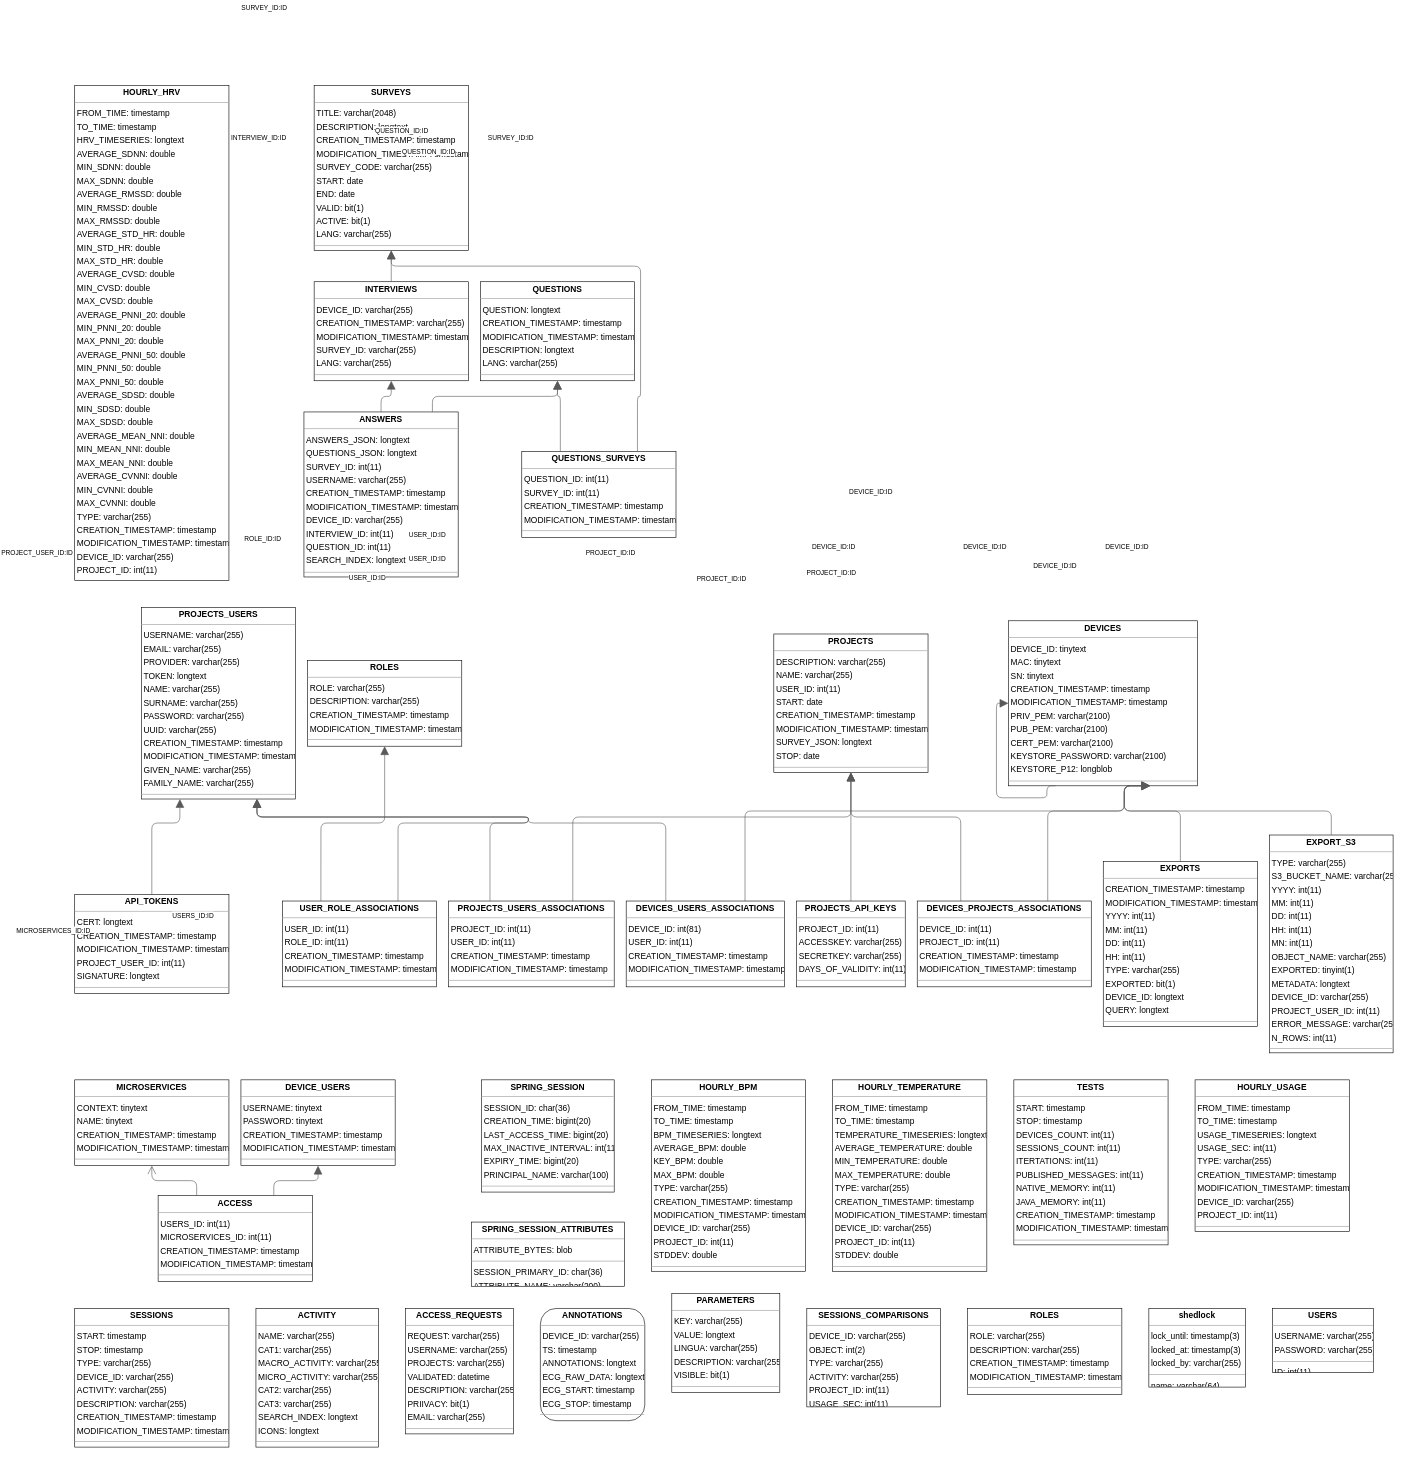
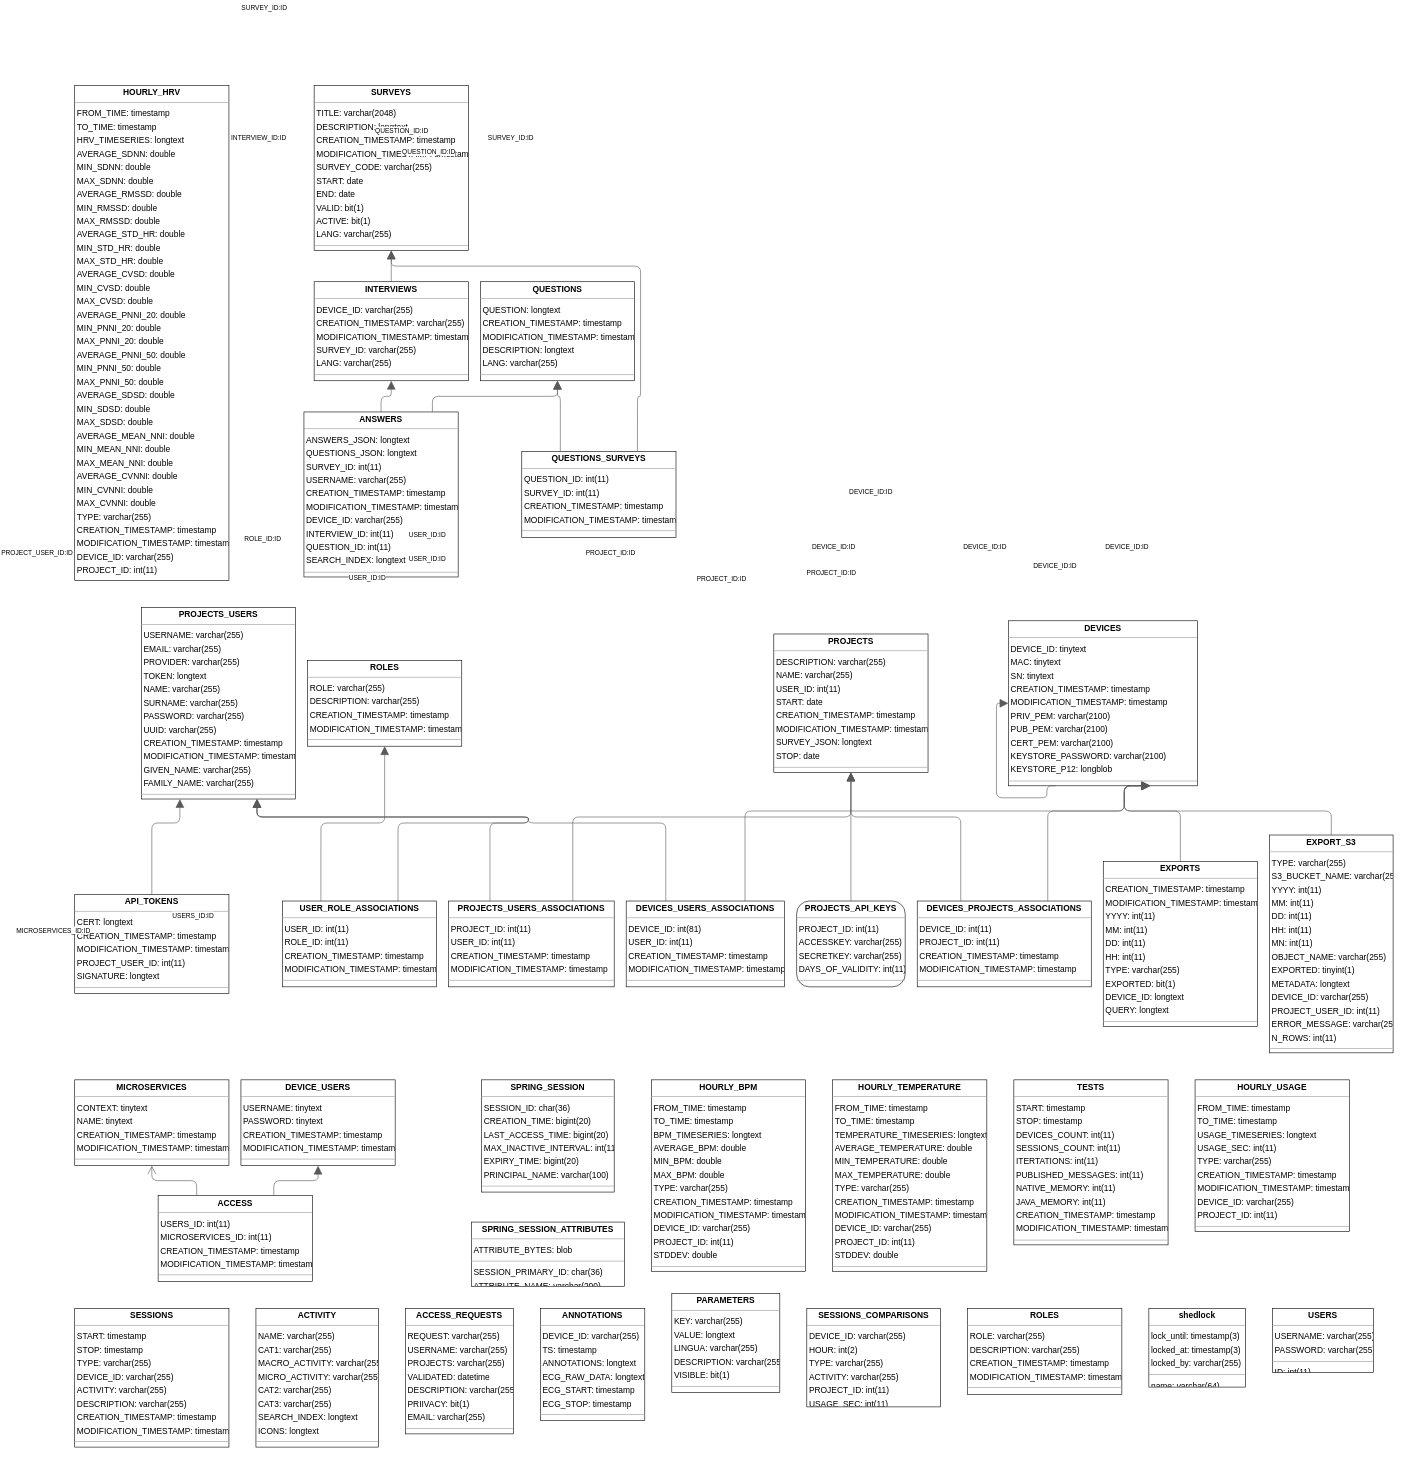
node "PROJECTS_API_KEYS PROJECT_ID: int(11) ACCESSKEY: varchar(255) SECRETKEY: varchar(255) DAYS_OF_VALIDITY: int(11) ID: int(11)": shape rectangle -> rounded rectangle
node "HOURLY_BPM FROM_TIME: timestamp TO_TIME: timestamp BPM_TIMESERIES: longtext AVERAGE_BPM: double KEY_BPM: double MAX_BPM: double TYPE: varchar(255) CREATION_TIMESTAMP: timestamp MODIFICATION_TIMESTAMP: timestamp DEVICE_ID: varchar(255) PROJECT_ID: int(11) STDDEV: double ID: int(11)": label "HOURLY_BPM FROM_TIME: timestamp TO_TIME: timestamp BPM_TIMESERIES: longtext AVERAGE_BPM: double KEY_BPM: double MAX_BPM: double TYPE: varchar(255) CREATION_TIMESTAMP: timestamp MODIFICATION_TIMESTAMP: timestamp DEVICE_ID: varchar(255) PROJECT_ID: int(11) STDDEV: double ID: int(11)" -> "HOURLY_BPM FROM_TIME: timestamp TO_TIME: timestamp BPM_TIMESERIES: longtext AVERAGE_BPM: double MIN_BPM: double MAX_BPM: double TYPE: varchar(255) CREATION_TIMESTAMP: timestamp MODIFICATION_TIMESTAMP: timestamp DEVICE_ID: varchar(255) PROJECT_ID: int(11) STDDEV: double ID: int(11)"
node "SESSIONS_COMPARISONS DEVICE_ID: varchar(255) OBJECT: int(2) TYPE: varchar(255) ACTIVITY: varchar(255) PROJECT_ID: int(11) USAGE_SEC: int(11)": label "SESSIONS_COMPARISONS DEVICE_ID: varchar(255) OBJECT: int(2) TYPE: varchar(255) ACTIVITY: varchar(255) PROJECT_ID: int(11) USAGE_SEC: int(11)" -> "SESSIONS_COMPARISONS DEVICE_ID: varchar(255) HOUR: int(2) TYPE: varchar(255) ACTIVITY: varchar(255) PROJECT_ID: int(11) USAGE_SEC: int(11)"
node "ANNOTATIONS DEVICE_ID: varchar(255) TS: timestamp ANNOTATIONS: longtext ECG_RAW_DATA: longtext ECG_START: timestamp ECG_STOP: timestamp ID: int(11)": shape rounded rectangle -> rectangle
